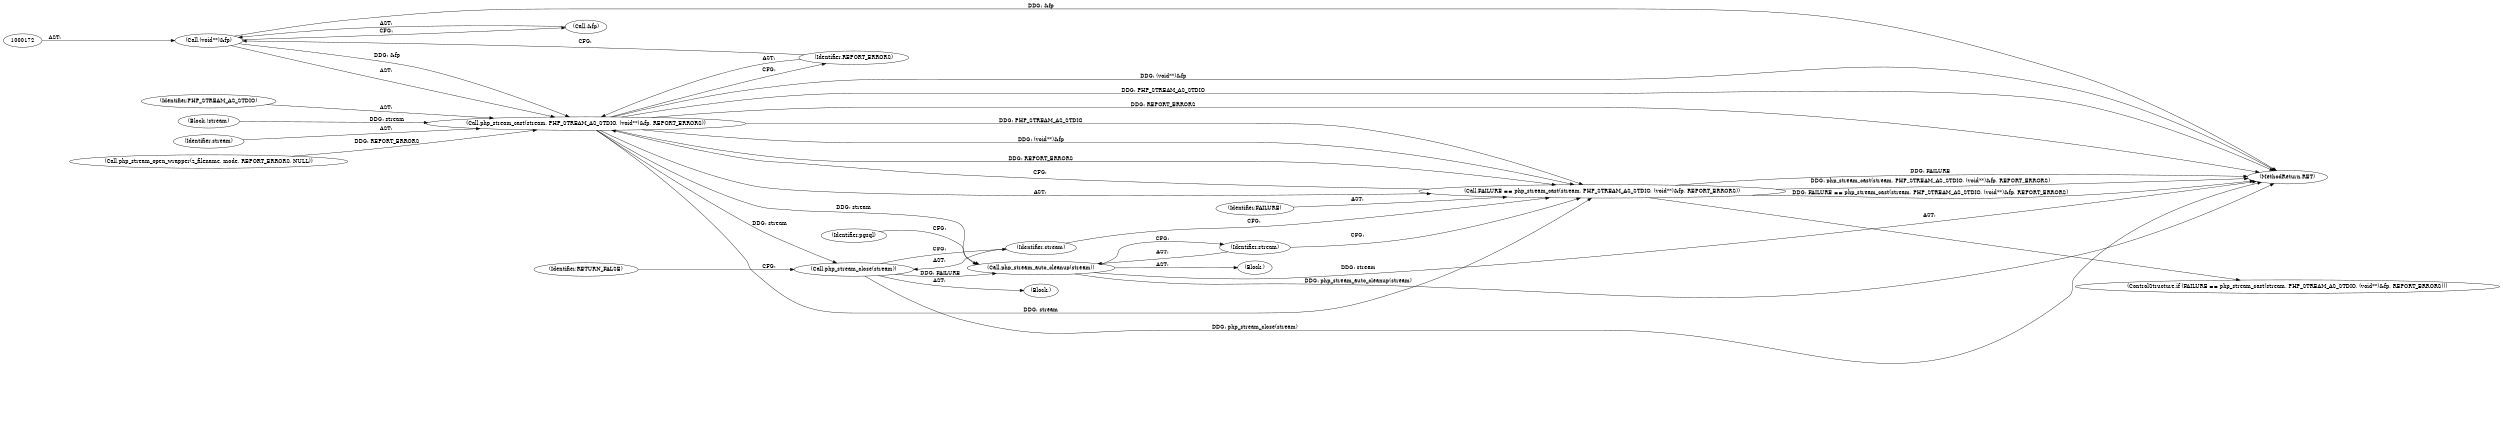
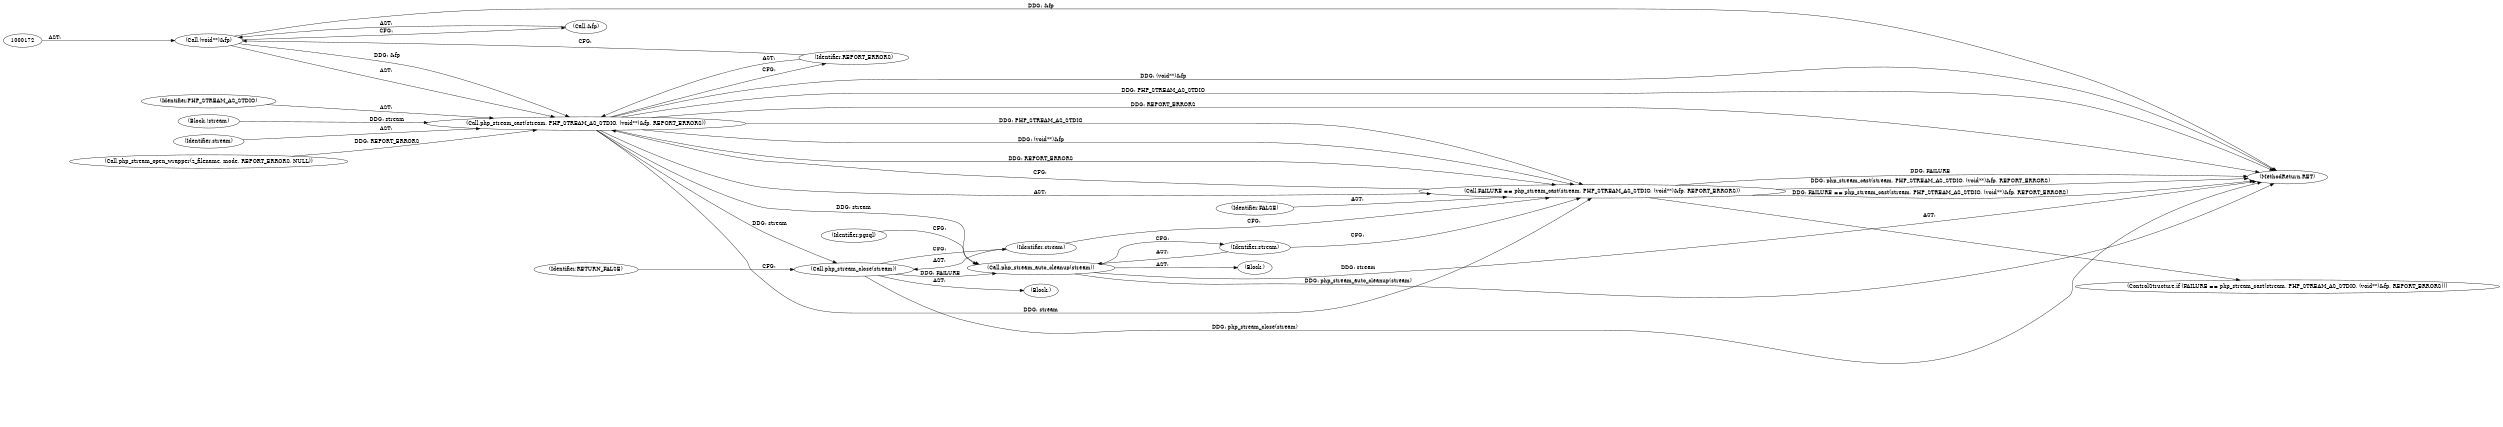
node "(Identifier,FAILURE)": label "(Identifier,FAILURE)" -> "(Identifier,FALSE)"
